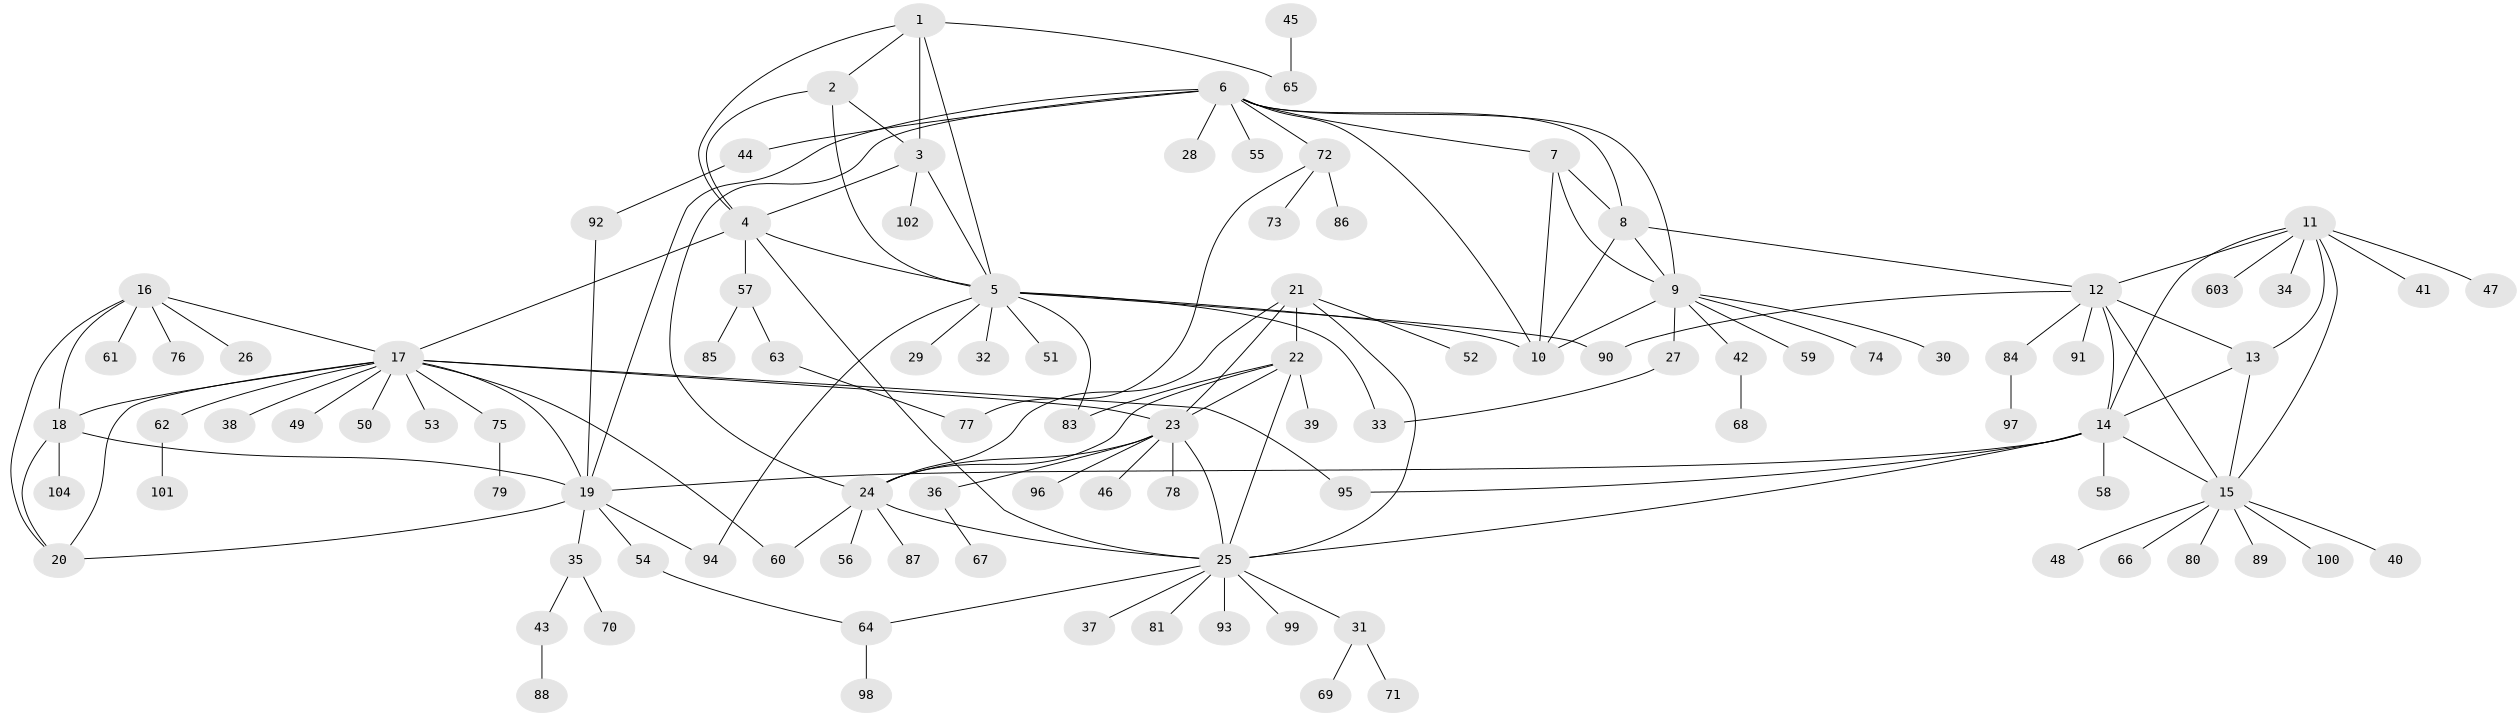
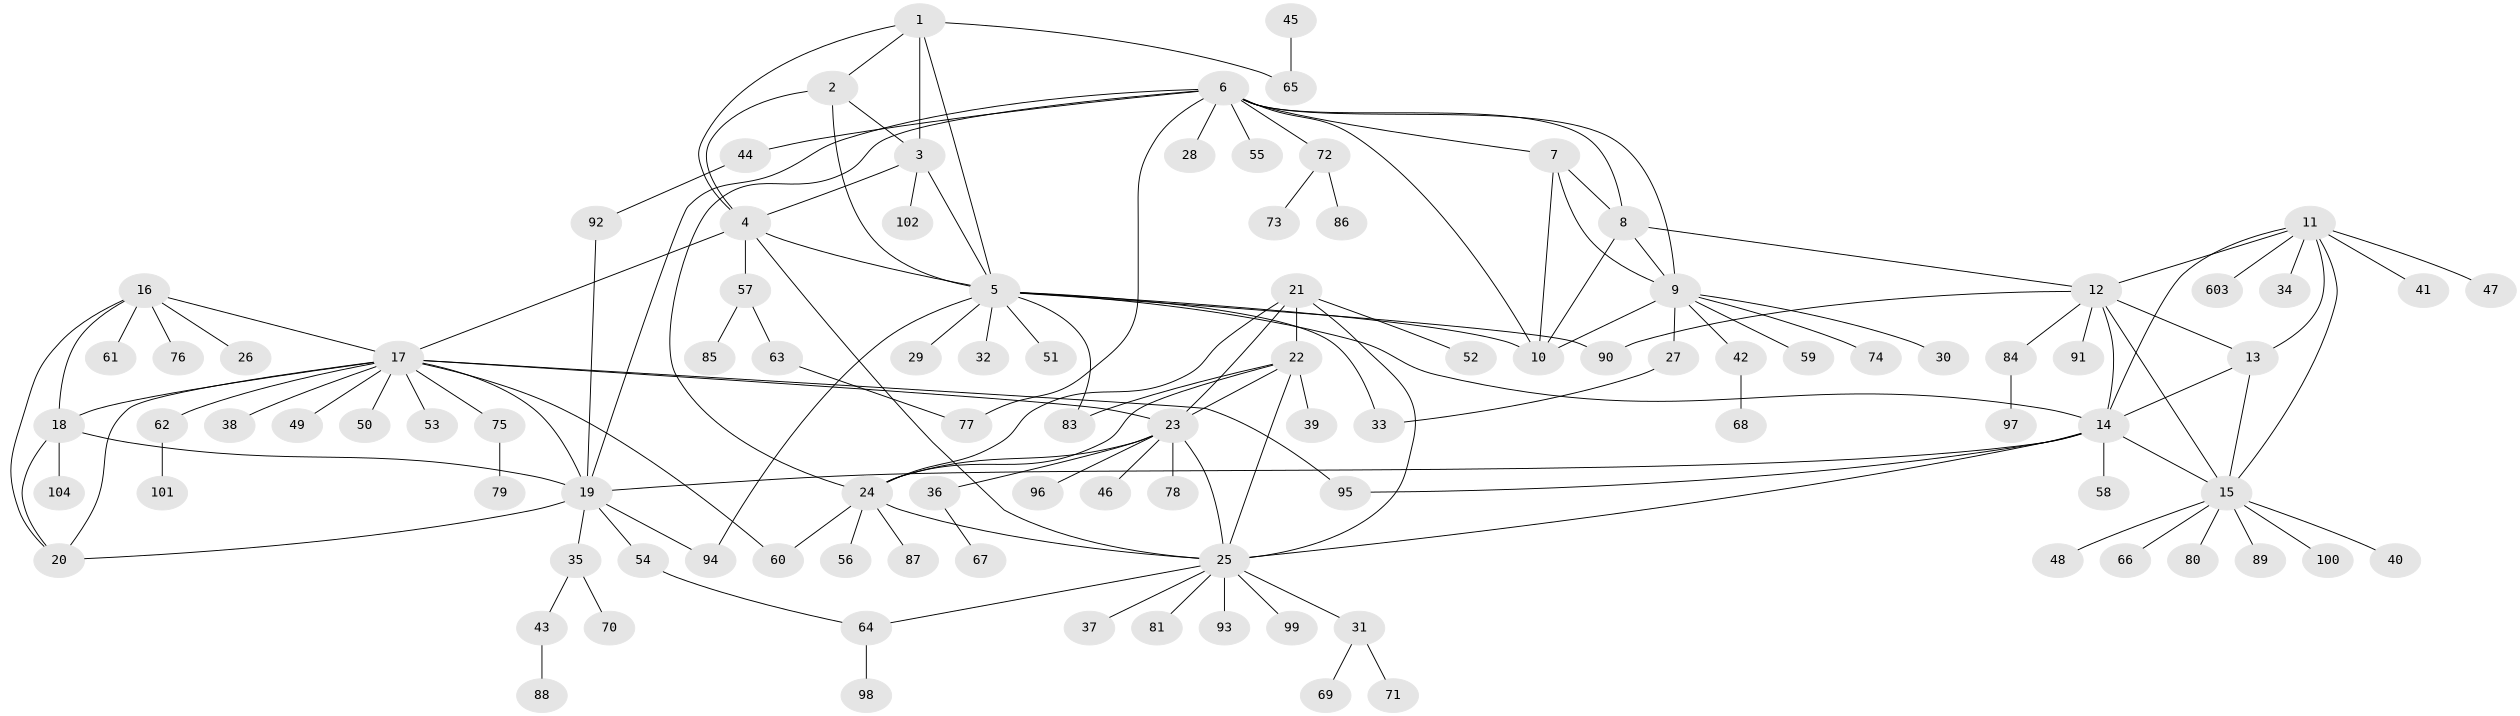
edge "72" -- "77": now "6" -- "77"
edge "5" -- "14": added
